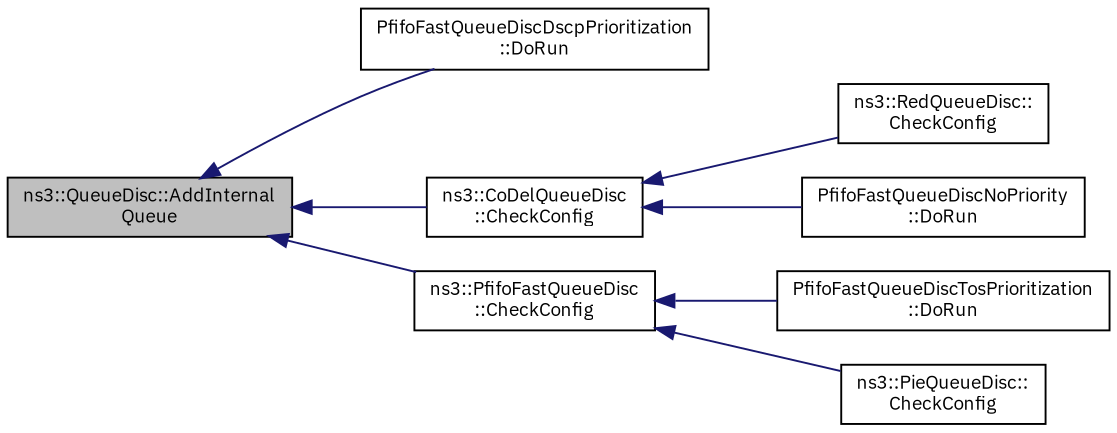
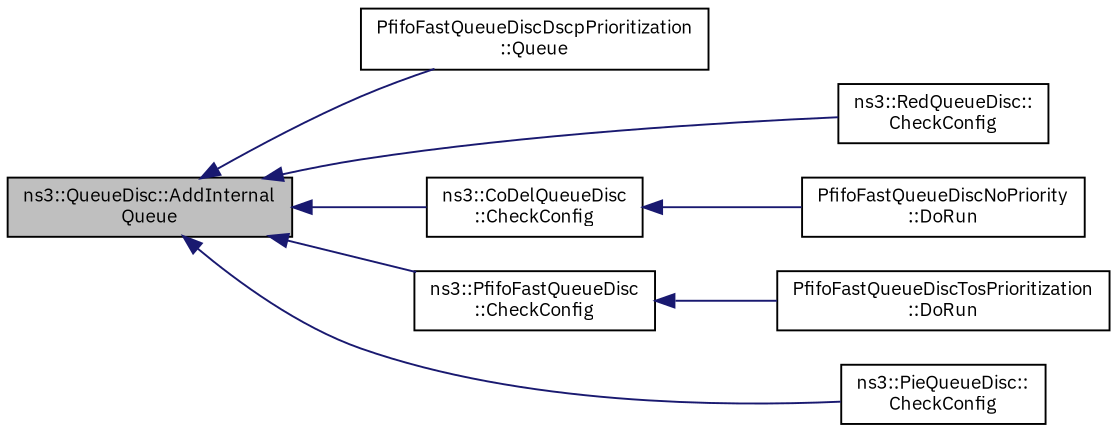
node "PfifoFastQueueDiscDscpPrioritization ::DoRun": label "PfifoFastQueueDiscDscpPrioritization ::DoRun" -> "PfifoFastQueueDiscDscpPrioritization ::Queue"
edge "ns3::RedQueueDisc:: CheckConfig" -> "ns3::CoDelQueueDisc ::CheckConfig": now "ns3::RedQueueDisc:: CheckConfig" -> "ns3::QueueDisc::AddInternal Queue"
edge "ns3::PieQueueDisc:: CheckConfig" -> "ns3::PfifoFastQueueDisc ::CheckConfig": now "ns3::PieQueueDisc:: CheckConfig" -> "ns3::QueueDisc::AddInternal Queue"
